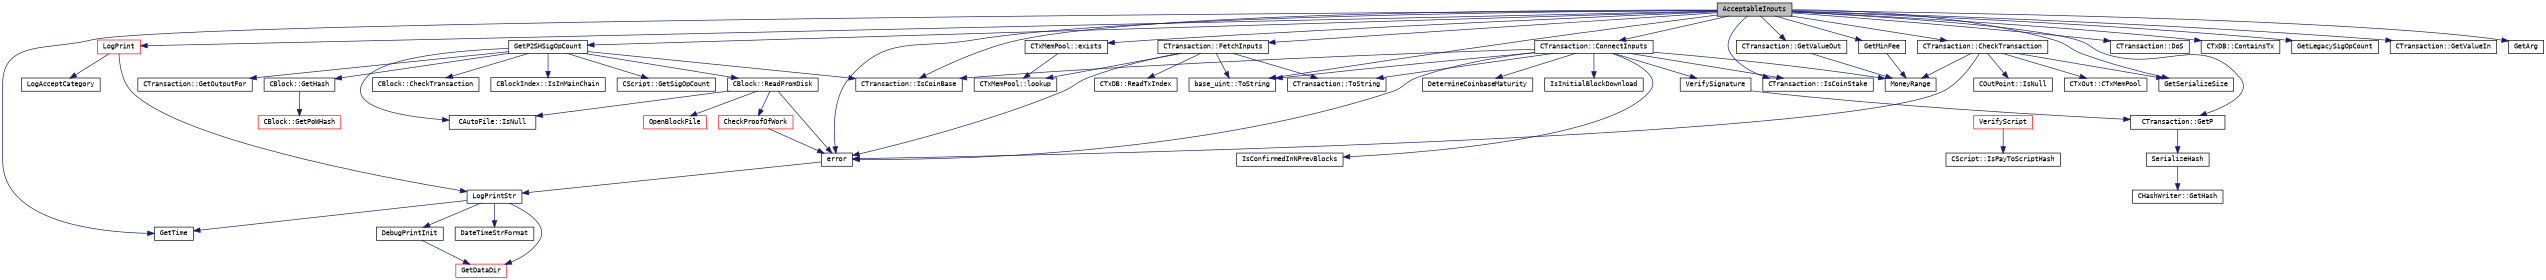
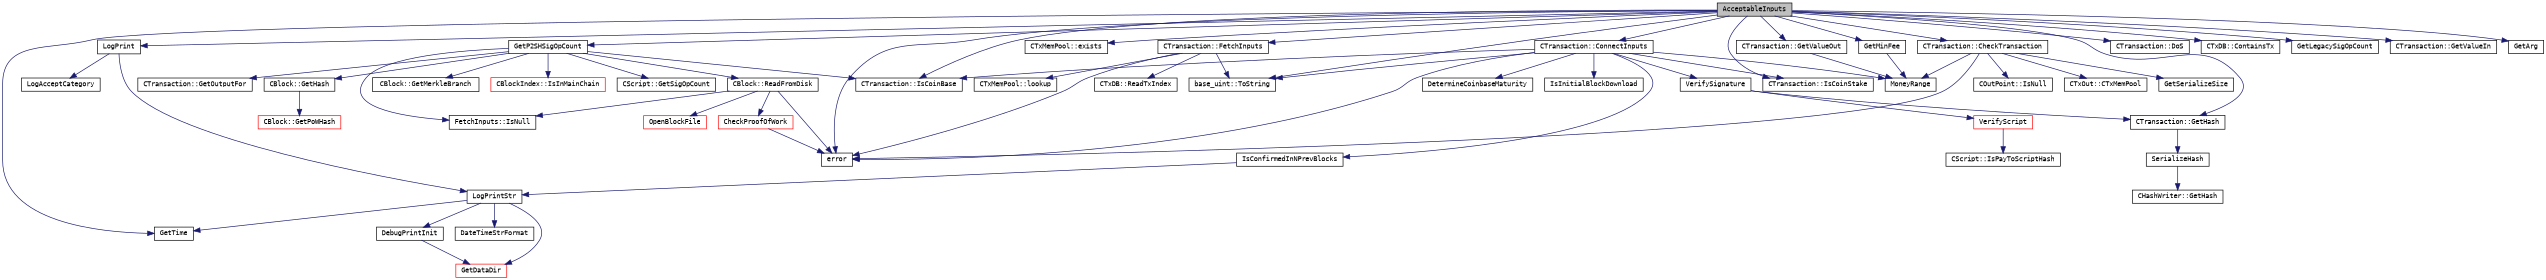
edge "AcceptableInputs" -> "GetSerializeSize": removed
node "LogPrint": color red -> black
edge "CTxMemPool::exists" -> "CTxMemPool::lookup": removed
node "CBlock::CheckTransaction": label "CBlock::CheckTransaction" -> "CBlock::GetMerkleBranch"
node "CBlockIndex::IsInMainChain": color black -> red
node "CTransaction::ToString": removed
edge "VerifySignature" -> "VerifyScript": added
node "CAutoFile::IsNull": label "CAutoFile::IsNull" -> "FetchInputs::IsNull"
node "CTransaction::GetP": label "CTransaction::GetP" -> "CTransaction::GetHash"
edge "error" -> "LogPrintStr": now "IsConfirmedInNPrevBlocks" -> "LogPrintStr"
